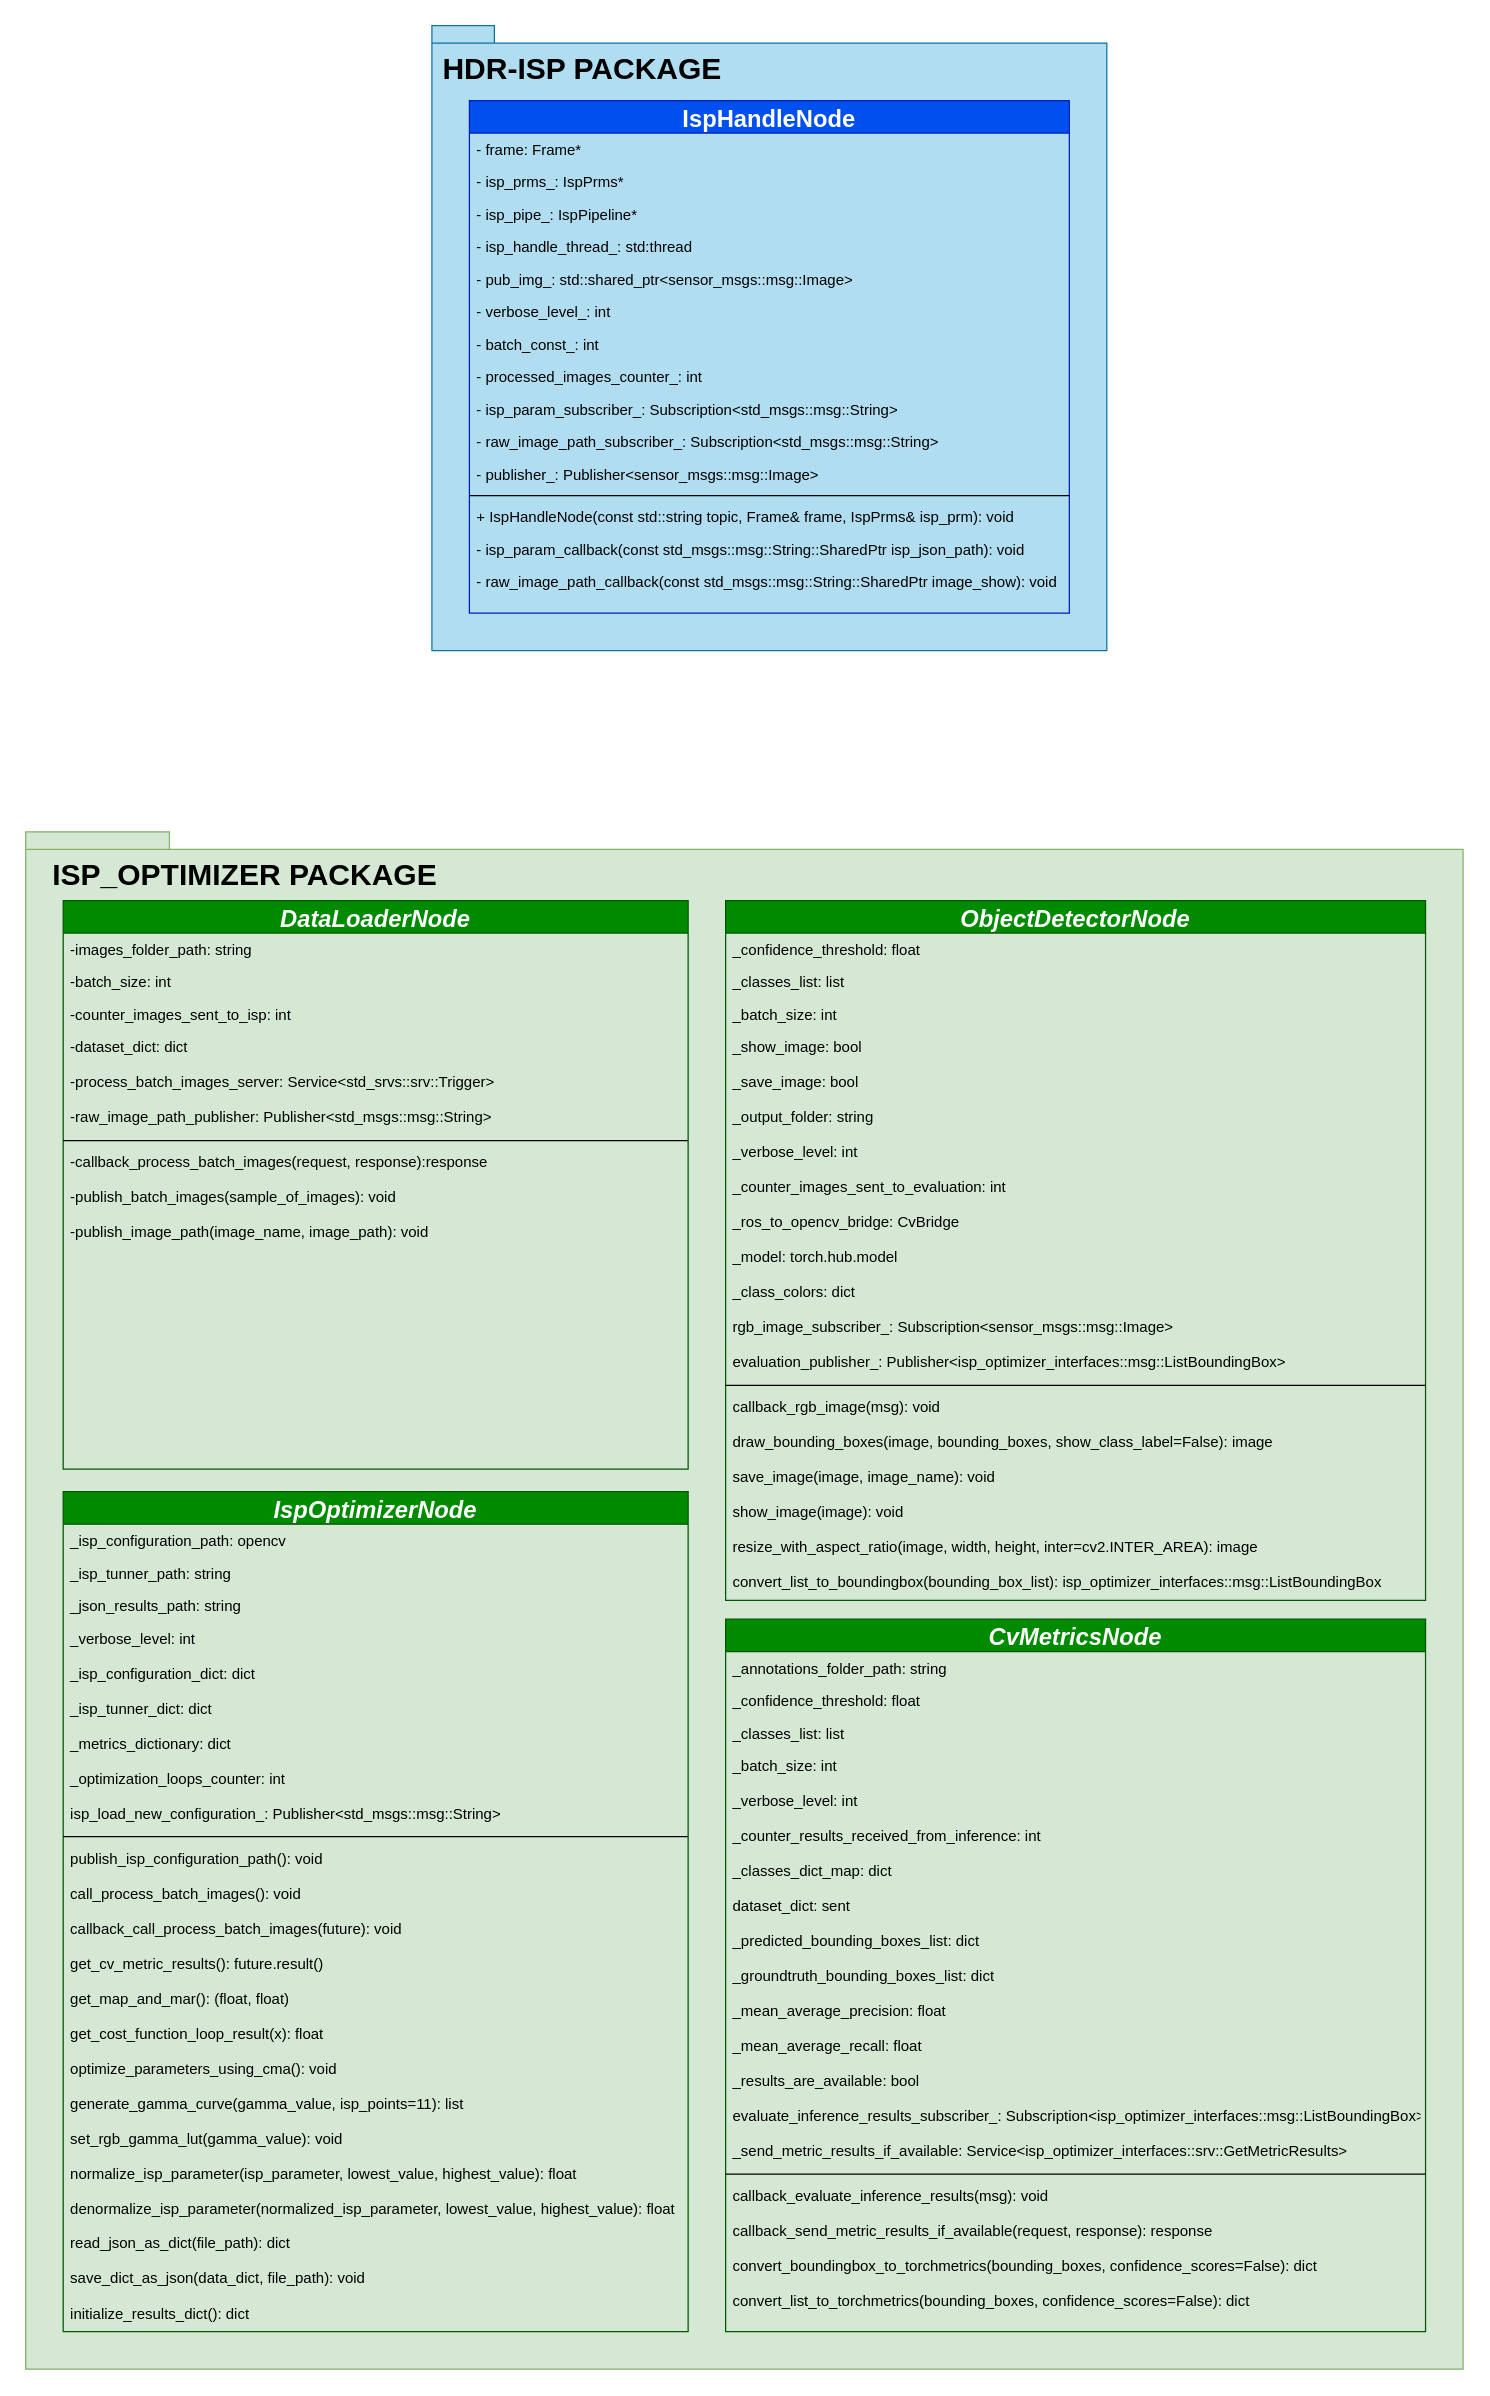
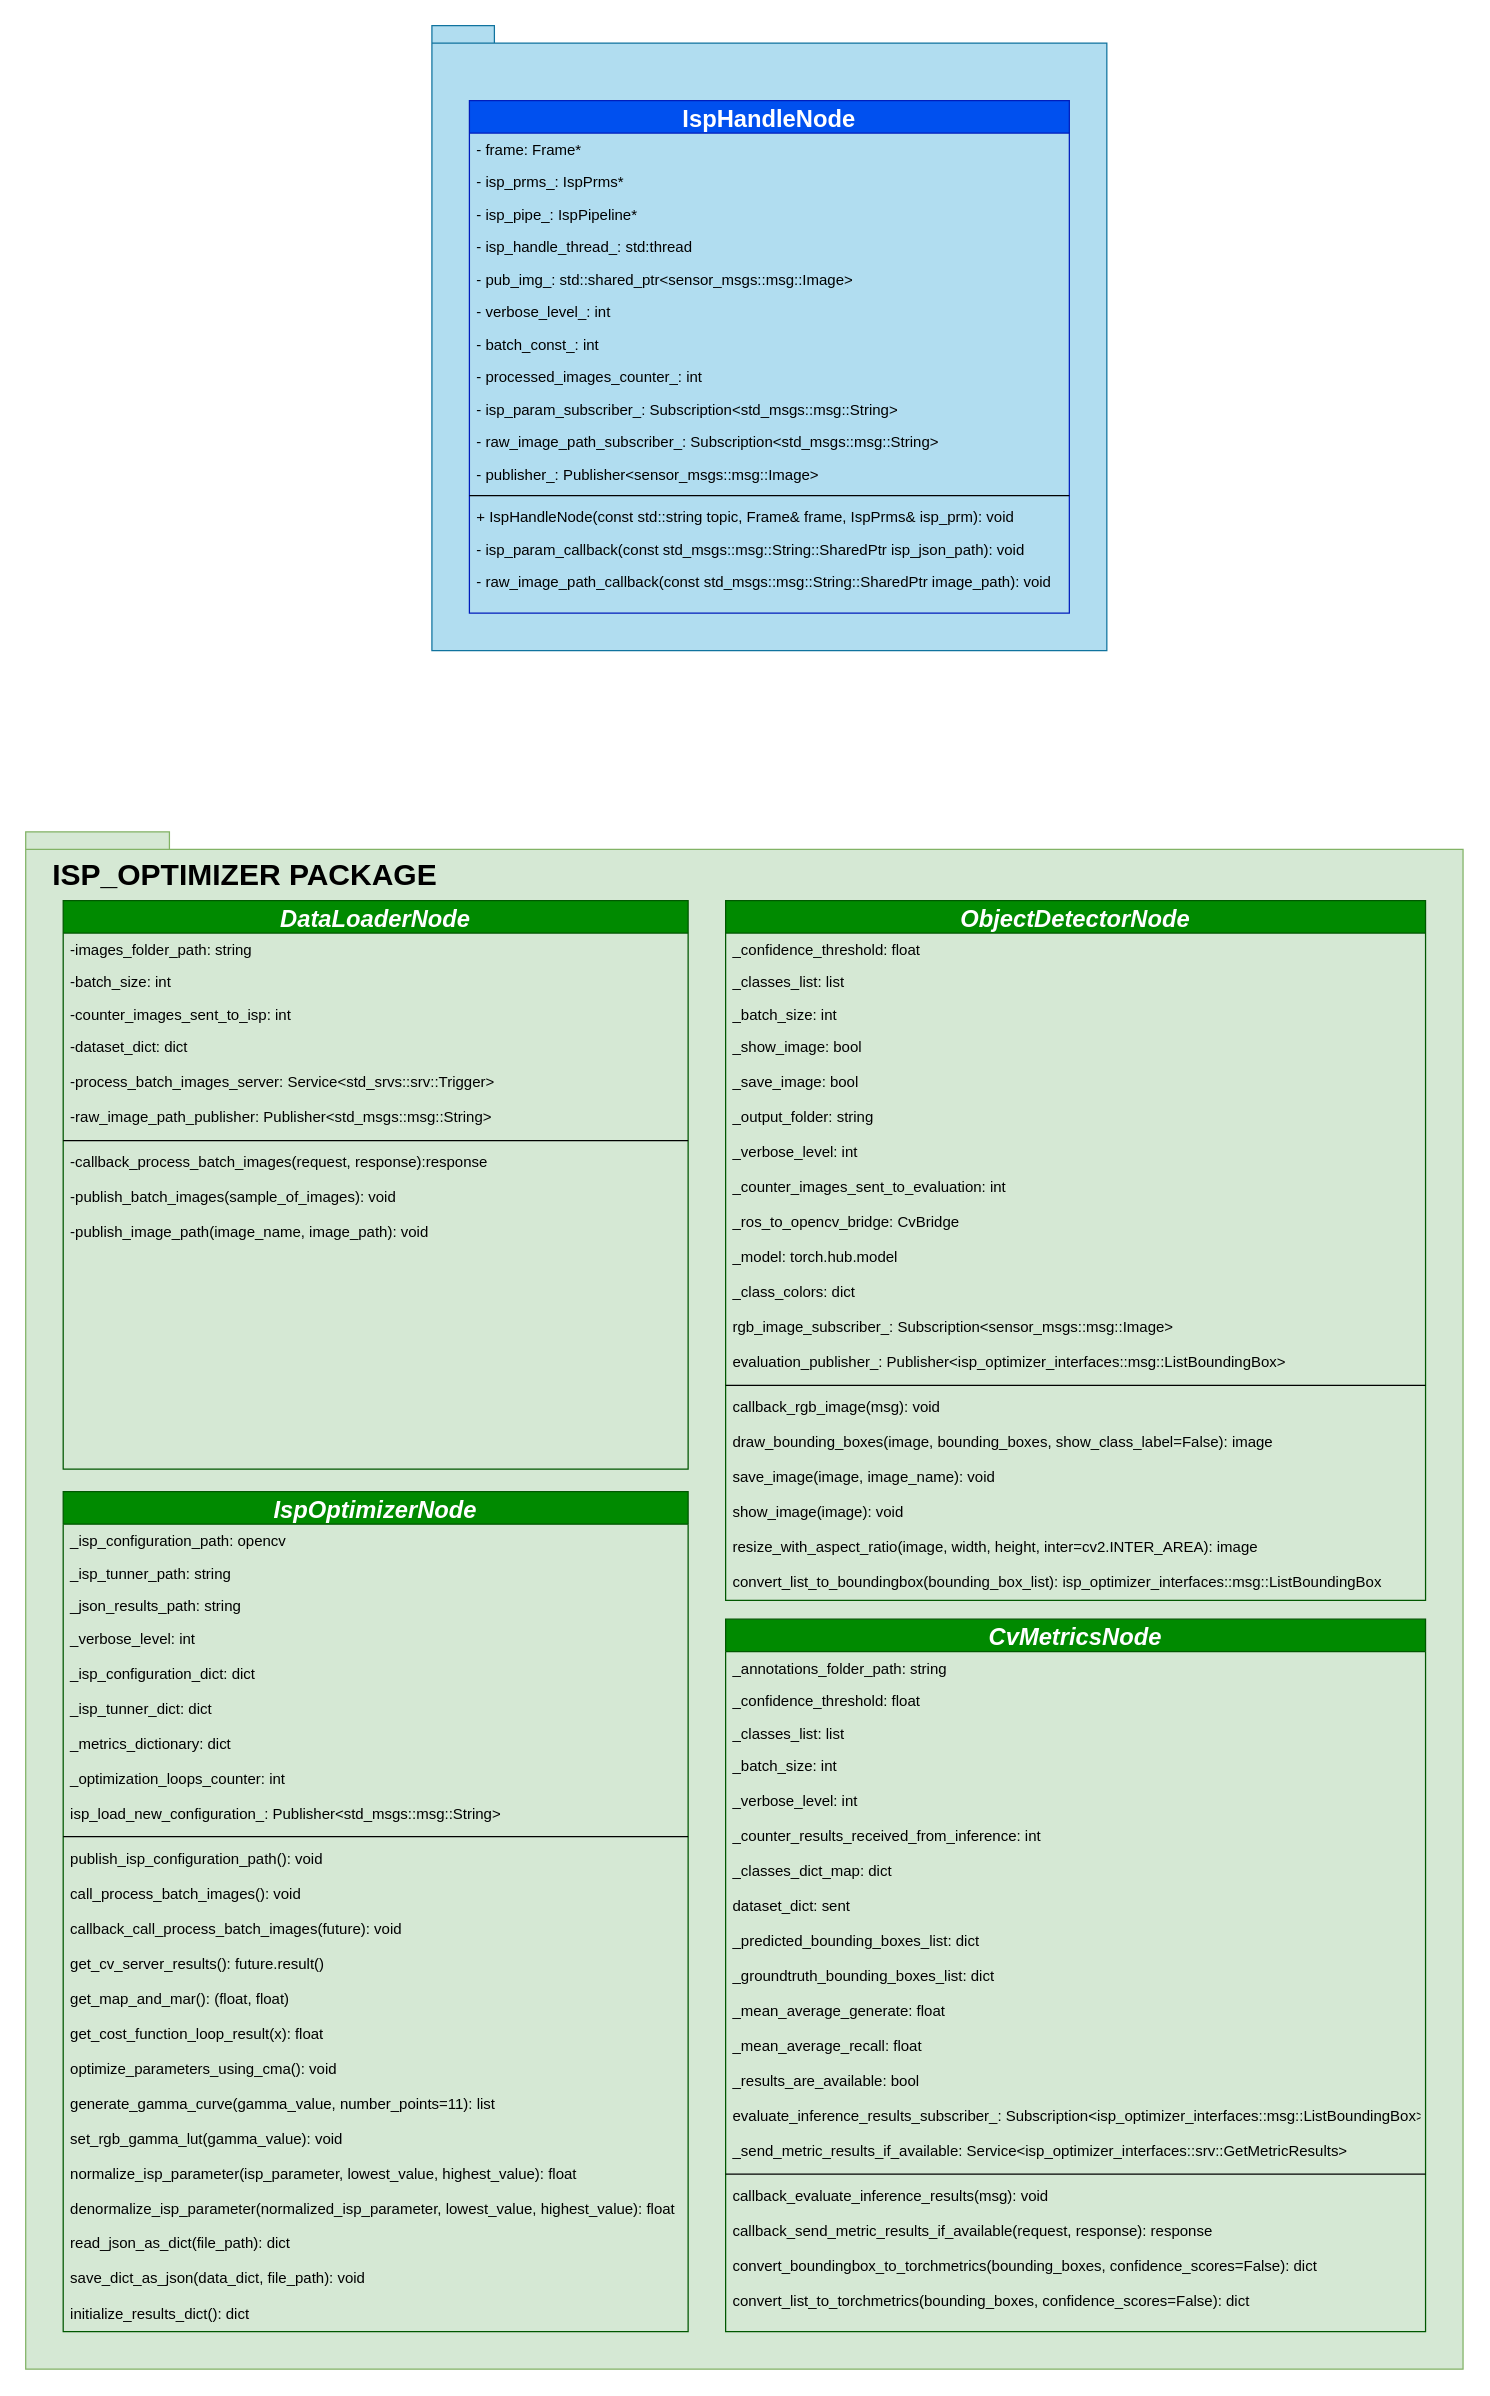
node "HDR-ISP PACKAGE": removed
node "- raw_image_path_callback(const std_msgs::msg::String::SharedPtr image_show): void": label "- raw_image_path_callback(const std_msgs::msg::String::SharedPtr image_show): void" -> "- raw_image_path_callback(const std_msgs::msg::String::SharedPtr image_path): void"
node "get_cv_metric_results(): future.result()": label "get_cv_metric_results(): future.result()" -> "get_cv_server_results(): future.result()"
node "_mean_average_precision: float": label "_mean_average_precision: float" -> "_mean_average_generate: float"
node "generate_gamma_curve(gamma_value, isp_points=11): list": label "generate_gamma_curve(gamma_value, isp_points=11): list" -> "generate_gamma_curve(gamma_value, number_points=11): list"
